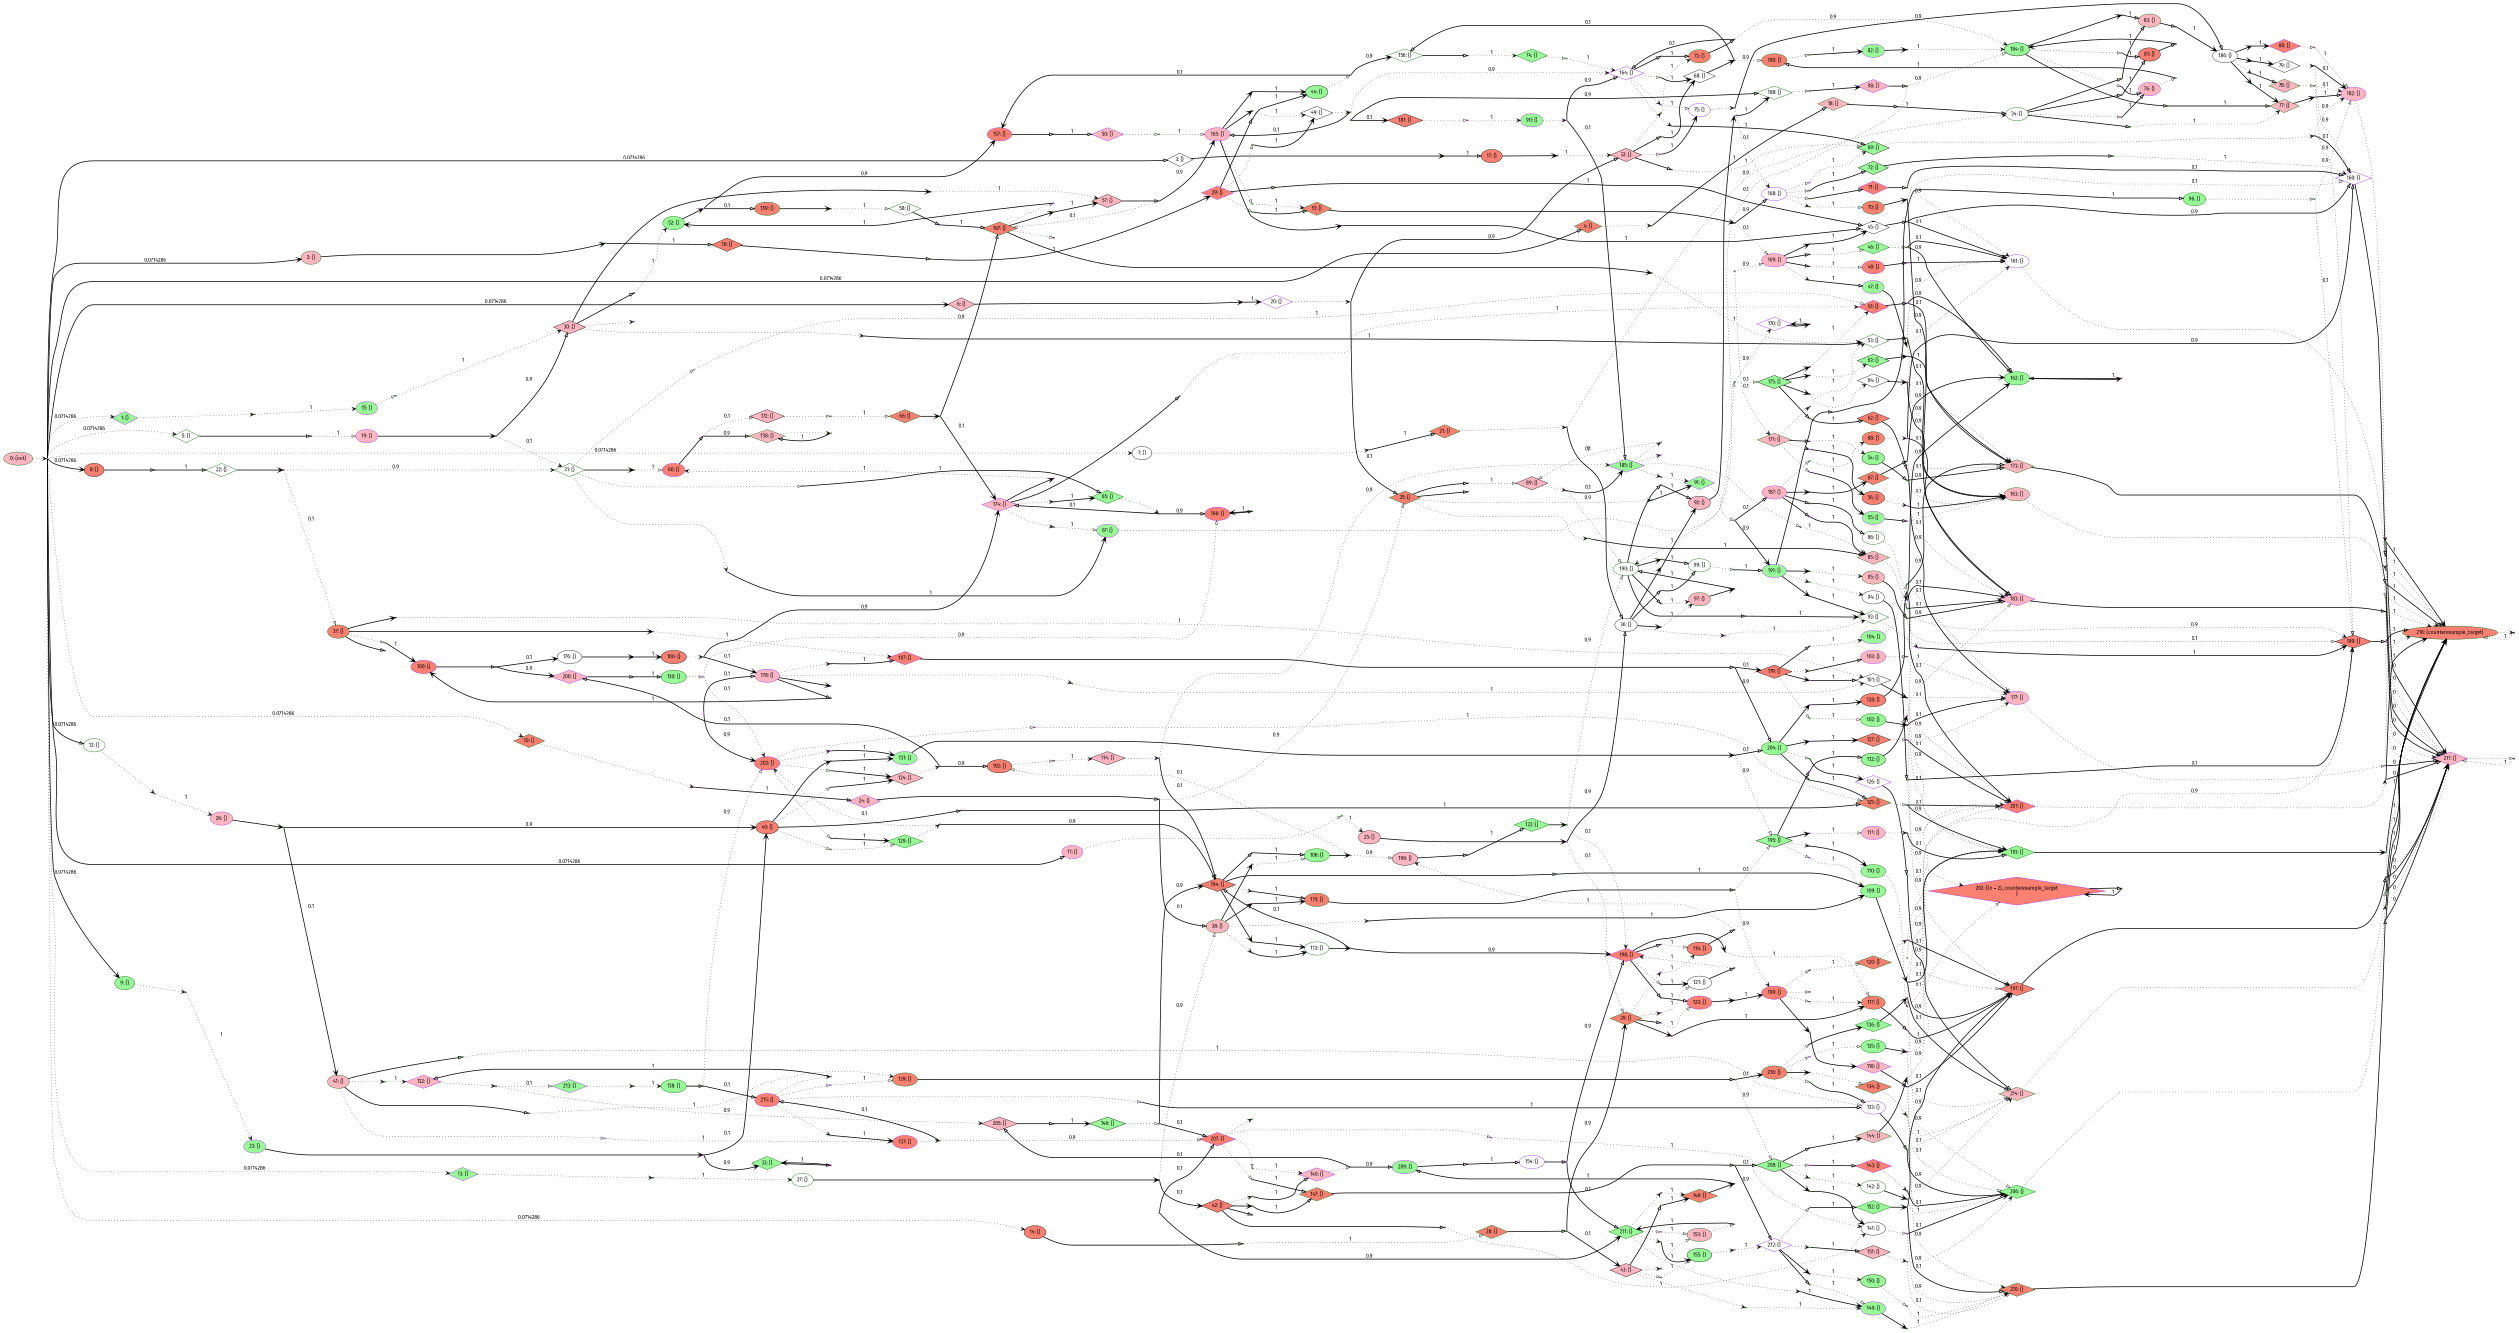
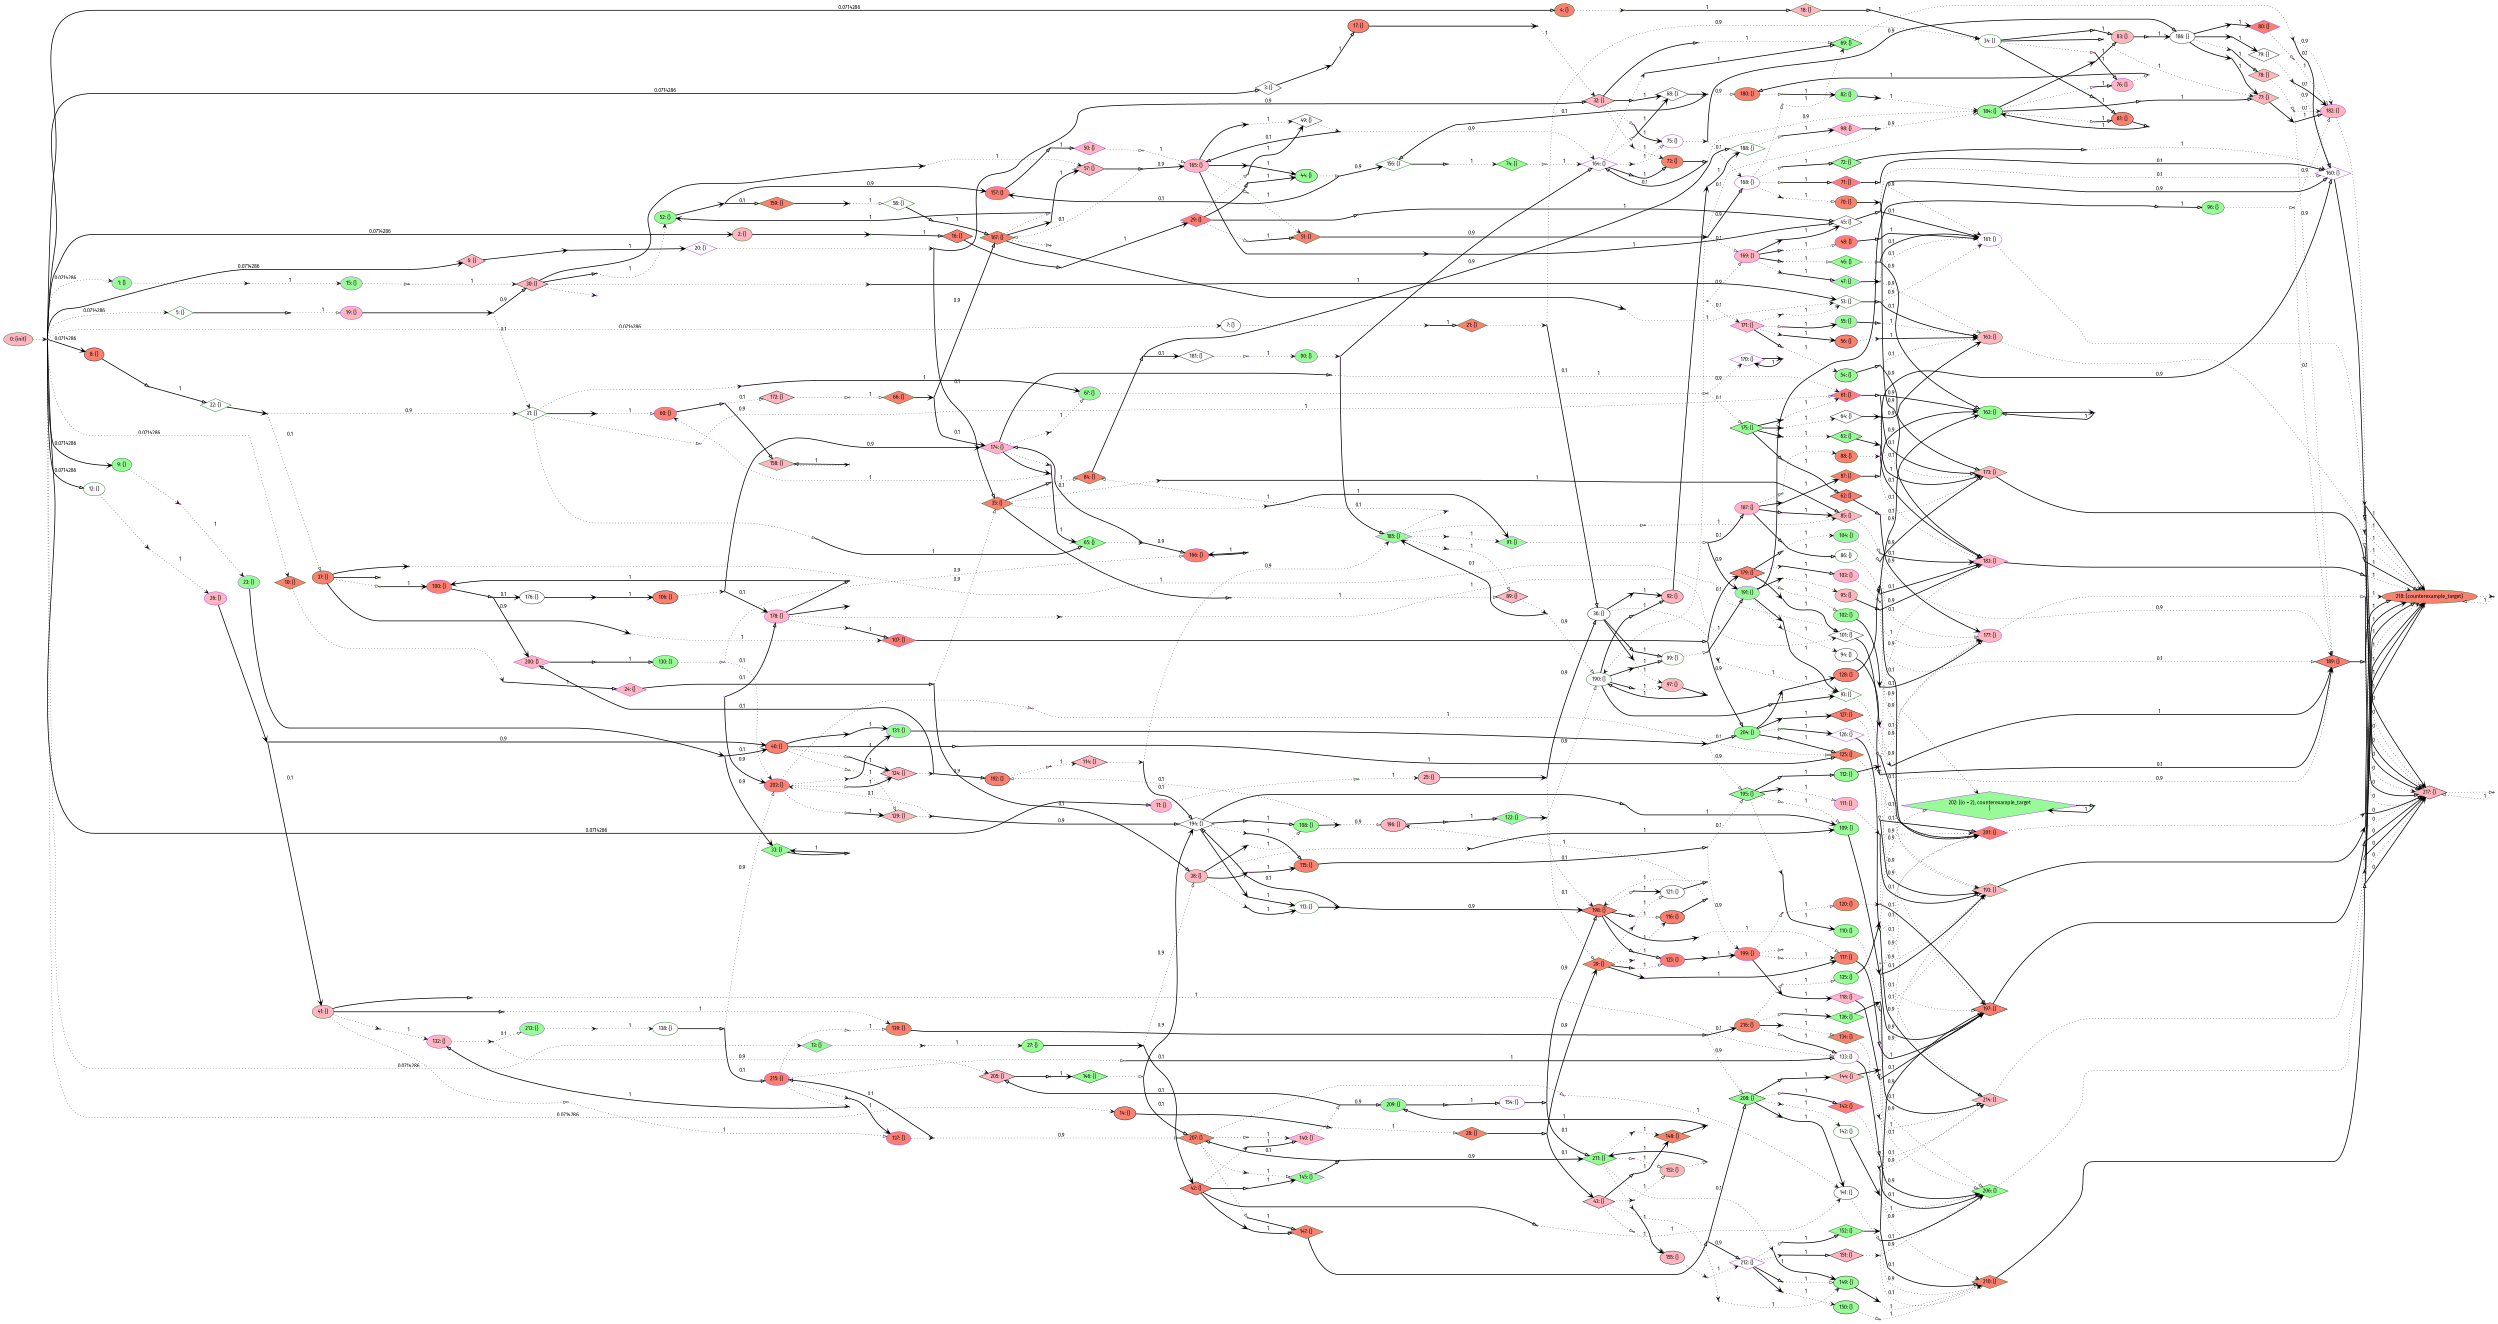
node "181: {}": fillcolor salmon -> white
node "159: {}": shape ellipse -> diamond
node "4: {}": shape diamond -> ellipse
node "47: {}": shape ellipse -> diamond
node "1: {}": shape diamond -> ellipse
node "171: {}": color darkgreen -> purple
node "84: {}": added
node "217: {}": color purple -> black
node "122: {}": color darkgreen -> purple
node "129: {}": fillcolor palegreen -> lightpink
node "193: {}": fillcolor palegreen -> lightpink
node "194: {}": fillcolor salmon -> white
node "202: {(o = 2), counterexample_target }": fillcolor salmon -> palegreen
node "198: {}": color purple -> black
node "120: {}": shape diamond -> ellipse
node "132: {}": shape diamond -> ellipse
node "213: {}": shape diamond -> ellipse
node "138: {}": fillcolor palegreen -> white
node "207: {}": color purple -> darkgreen
node "145: {}": added
node "27: {}": fillcolor white -> palegreen
node "155: {}": fillcolor palegreen -> lightpink
node "149: {}": color purple -> black
